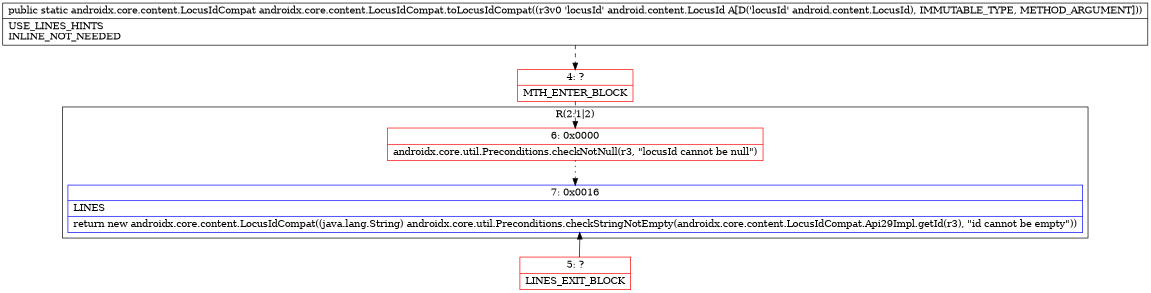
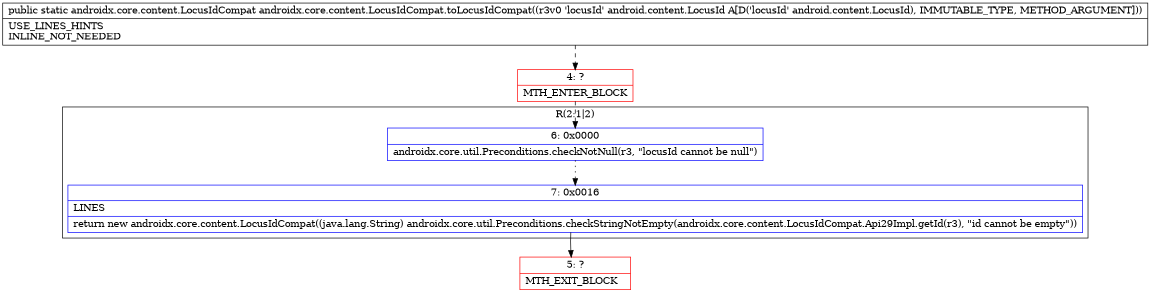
node "6: 0x0000": color red -> blue
edge "5: ?" -> "7: 0x0016": reversed
node "5: ?": text "LINES_EXIT_BLOCK" -> "MTH_EXIT_BLOCK"
